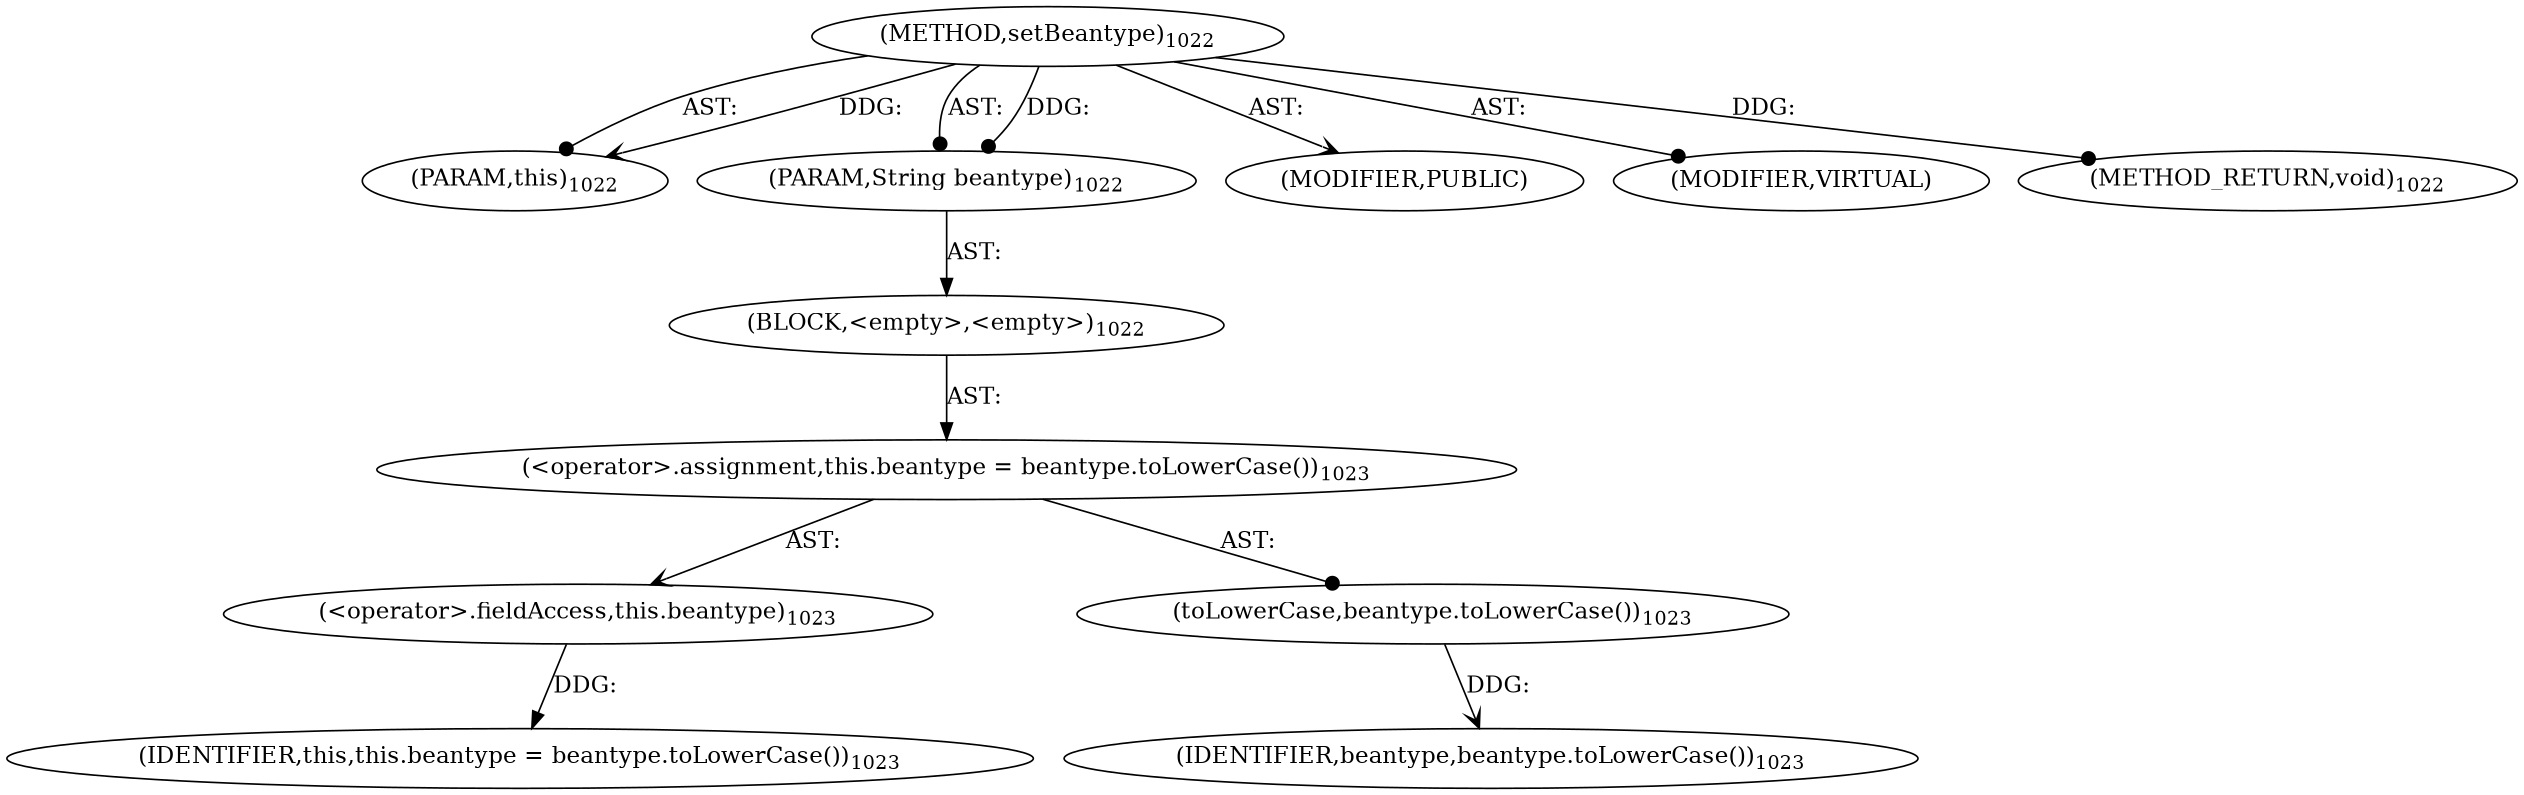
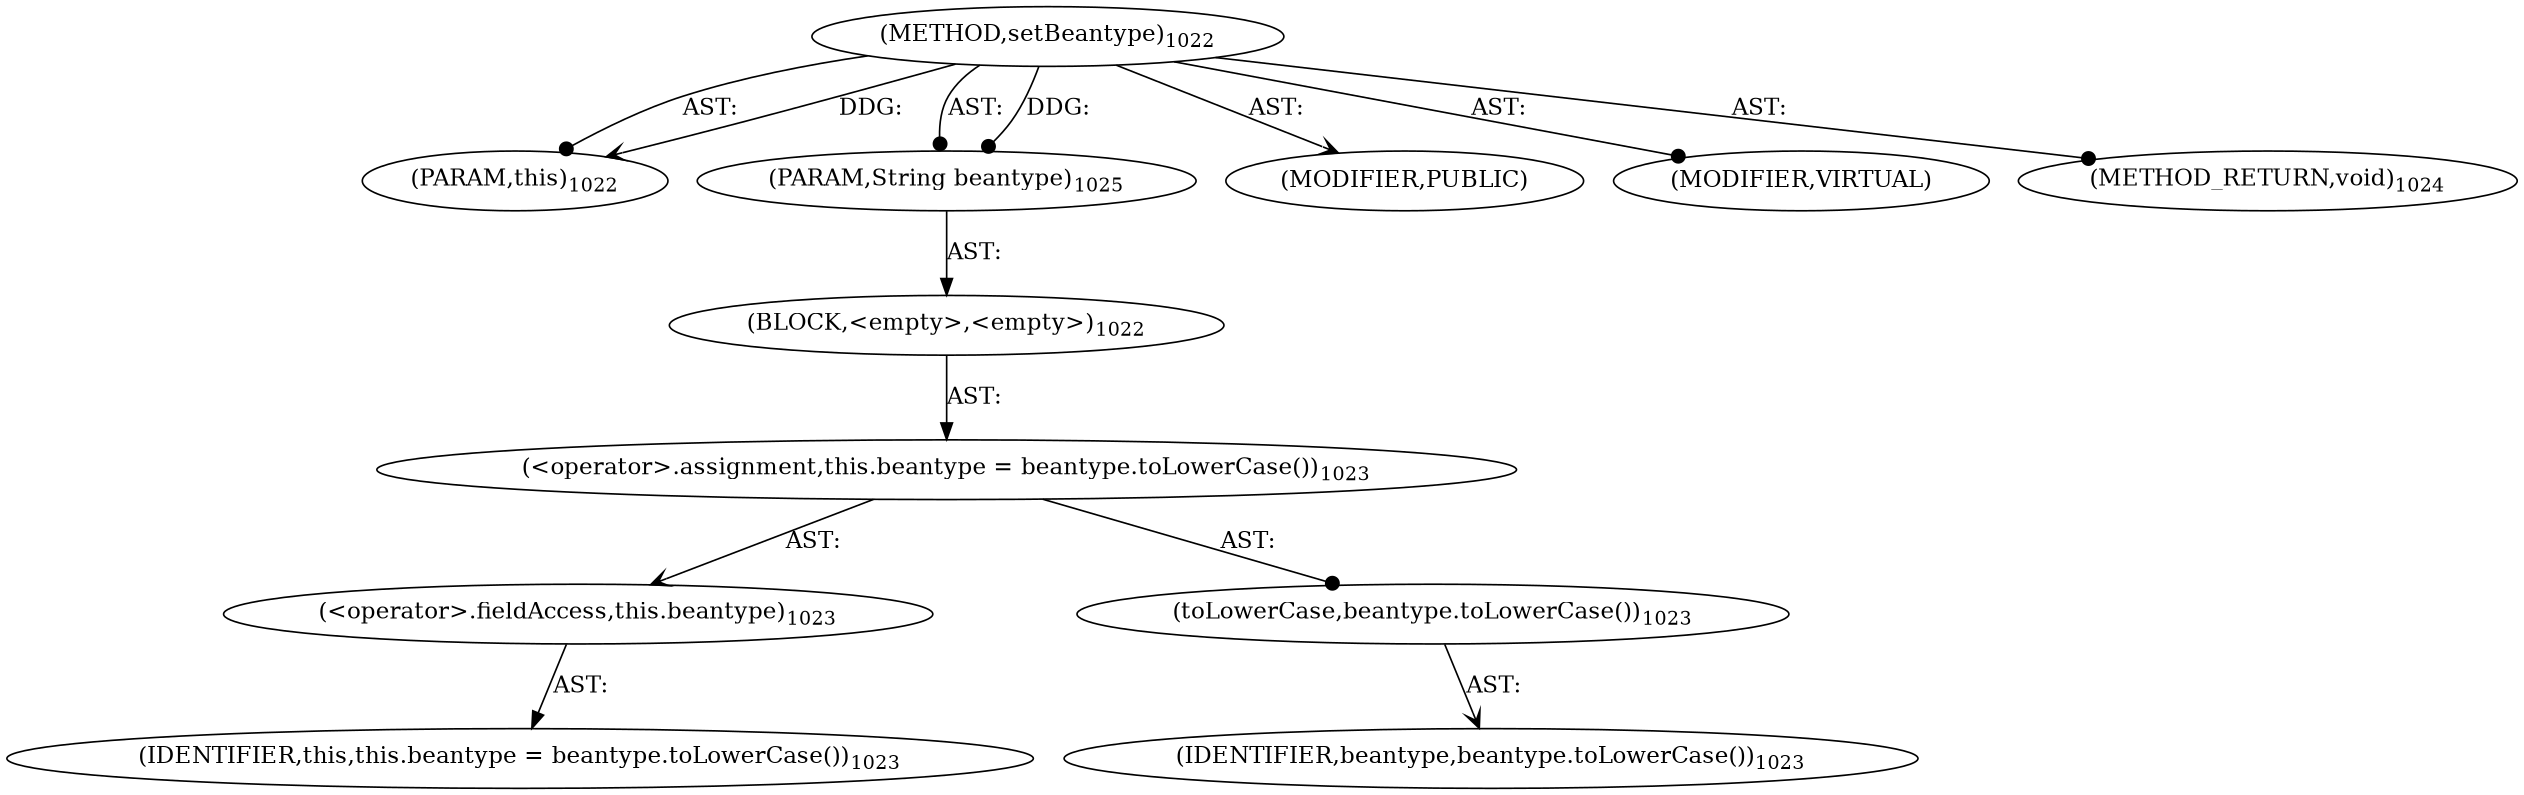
edge "(METHOD,setBeantype)" -> "(METHOD_RETURN,void)": label "DDG: " -> "AST: "
node "(PARAM,String beantype)": text "1022" -> "1025"
node "(METHOD_RETURN,void)": text "1022" -> "1024"
edge "(<operator>.fieldAccess,this.beantype)" -> "(IDENTIFIER,this,this.beantype = beantype.toLowerCase())": label "DDG: " -> "AST: "
edge "(toLowerCase,beantype.toLowerCase())" -> "(IDENTIFIER,beantype,beantype.toLowerCase())": label "DDG: " -> "AST: "
